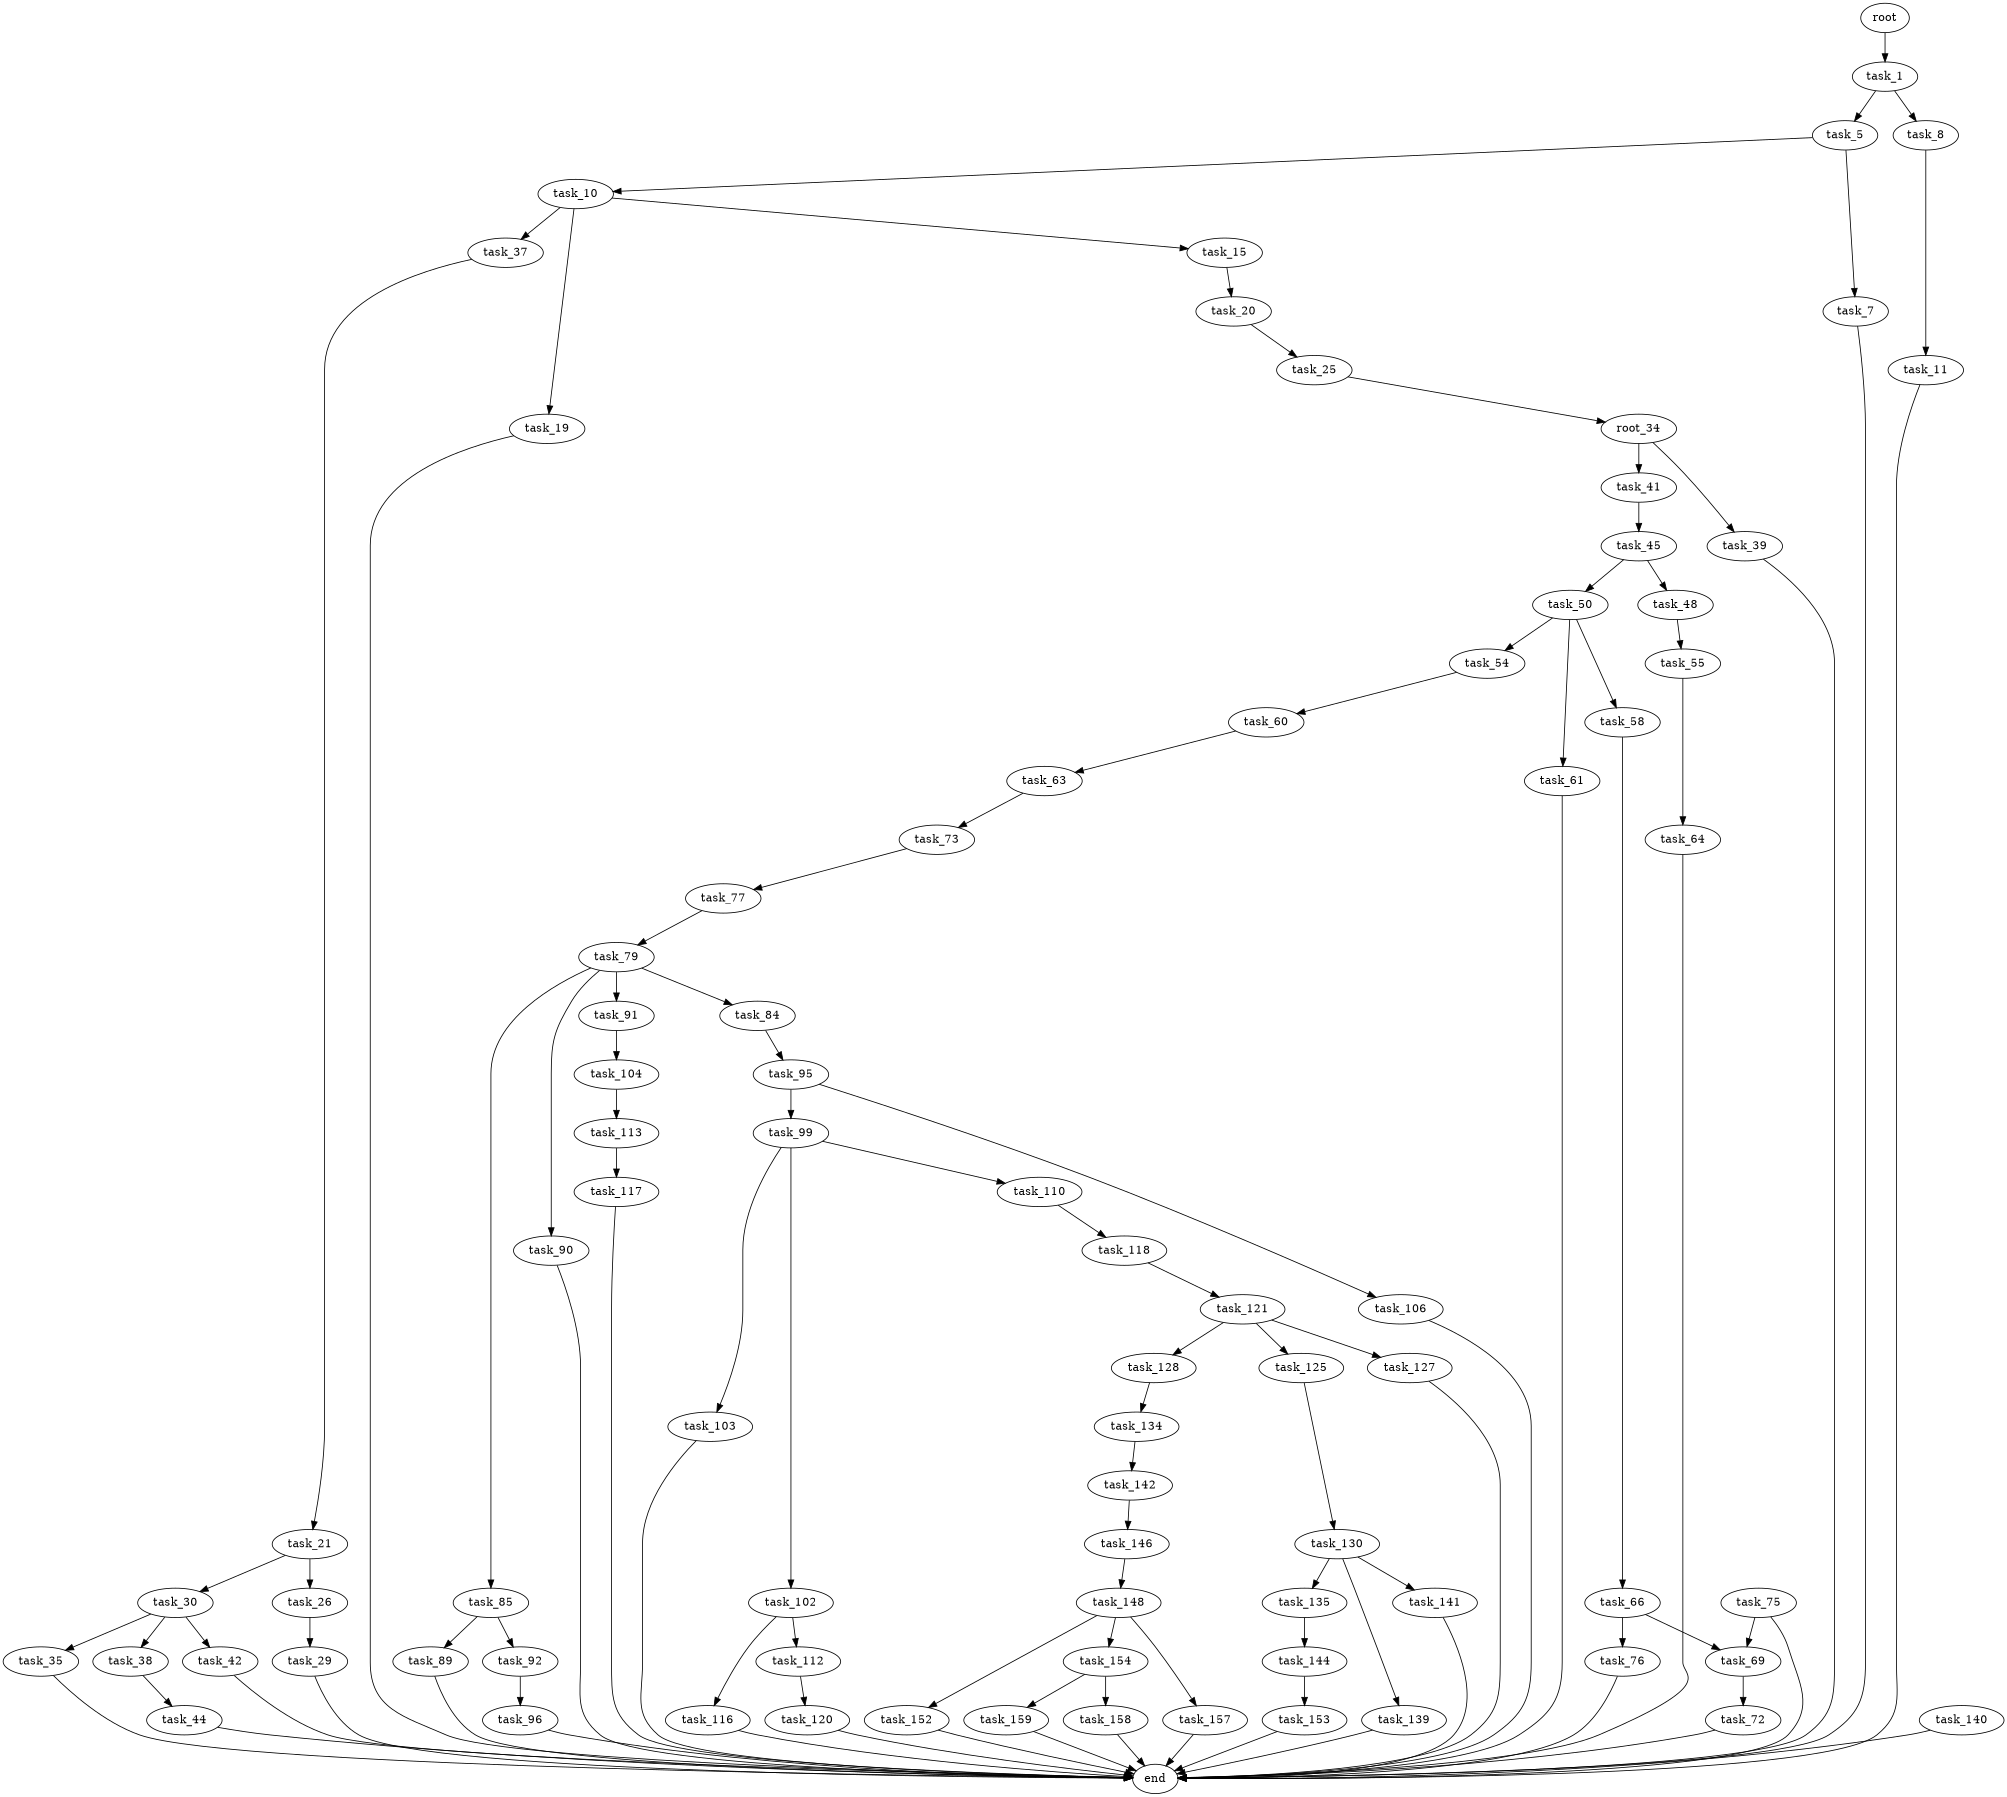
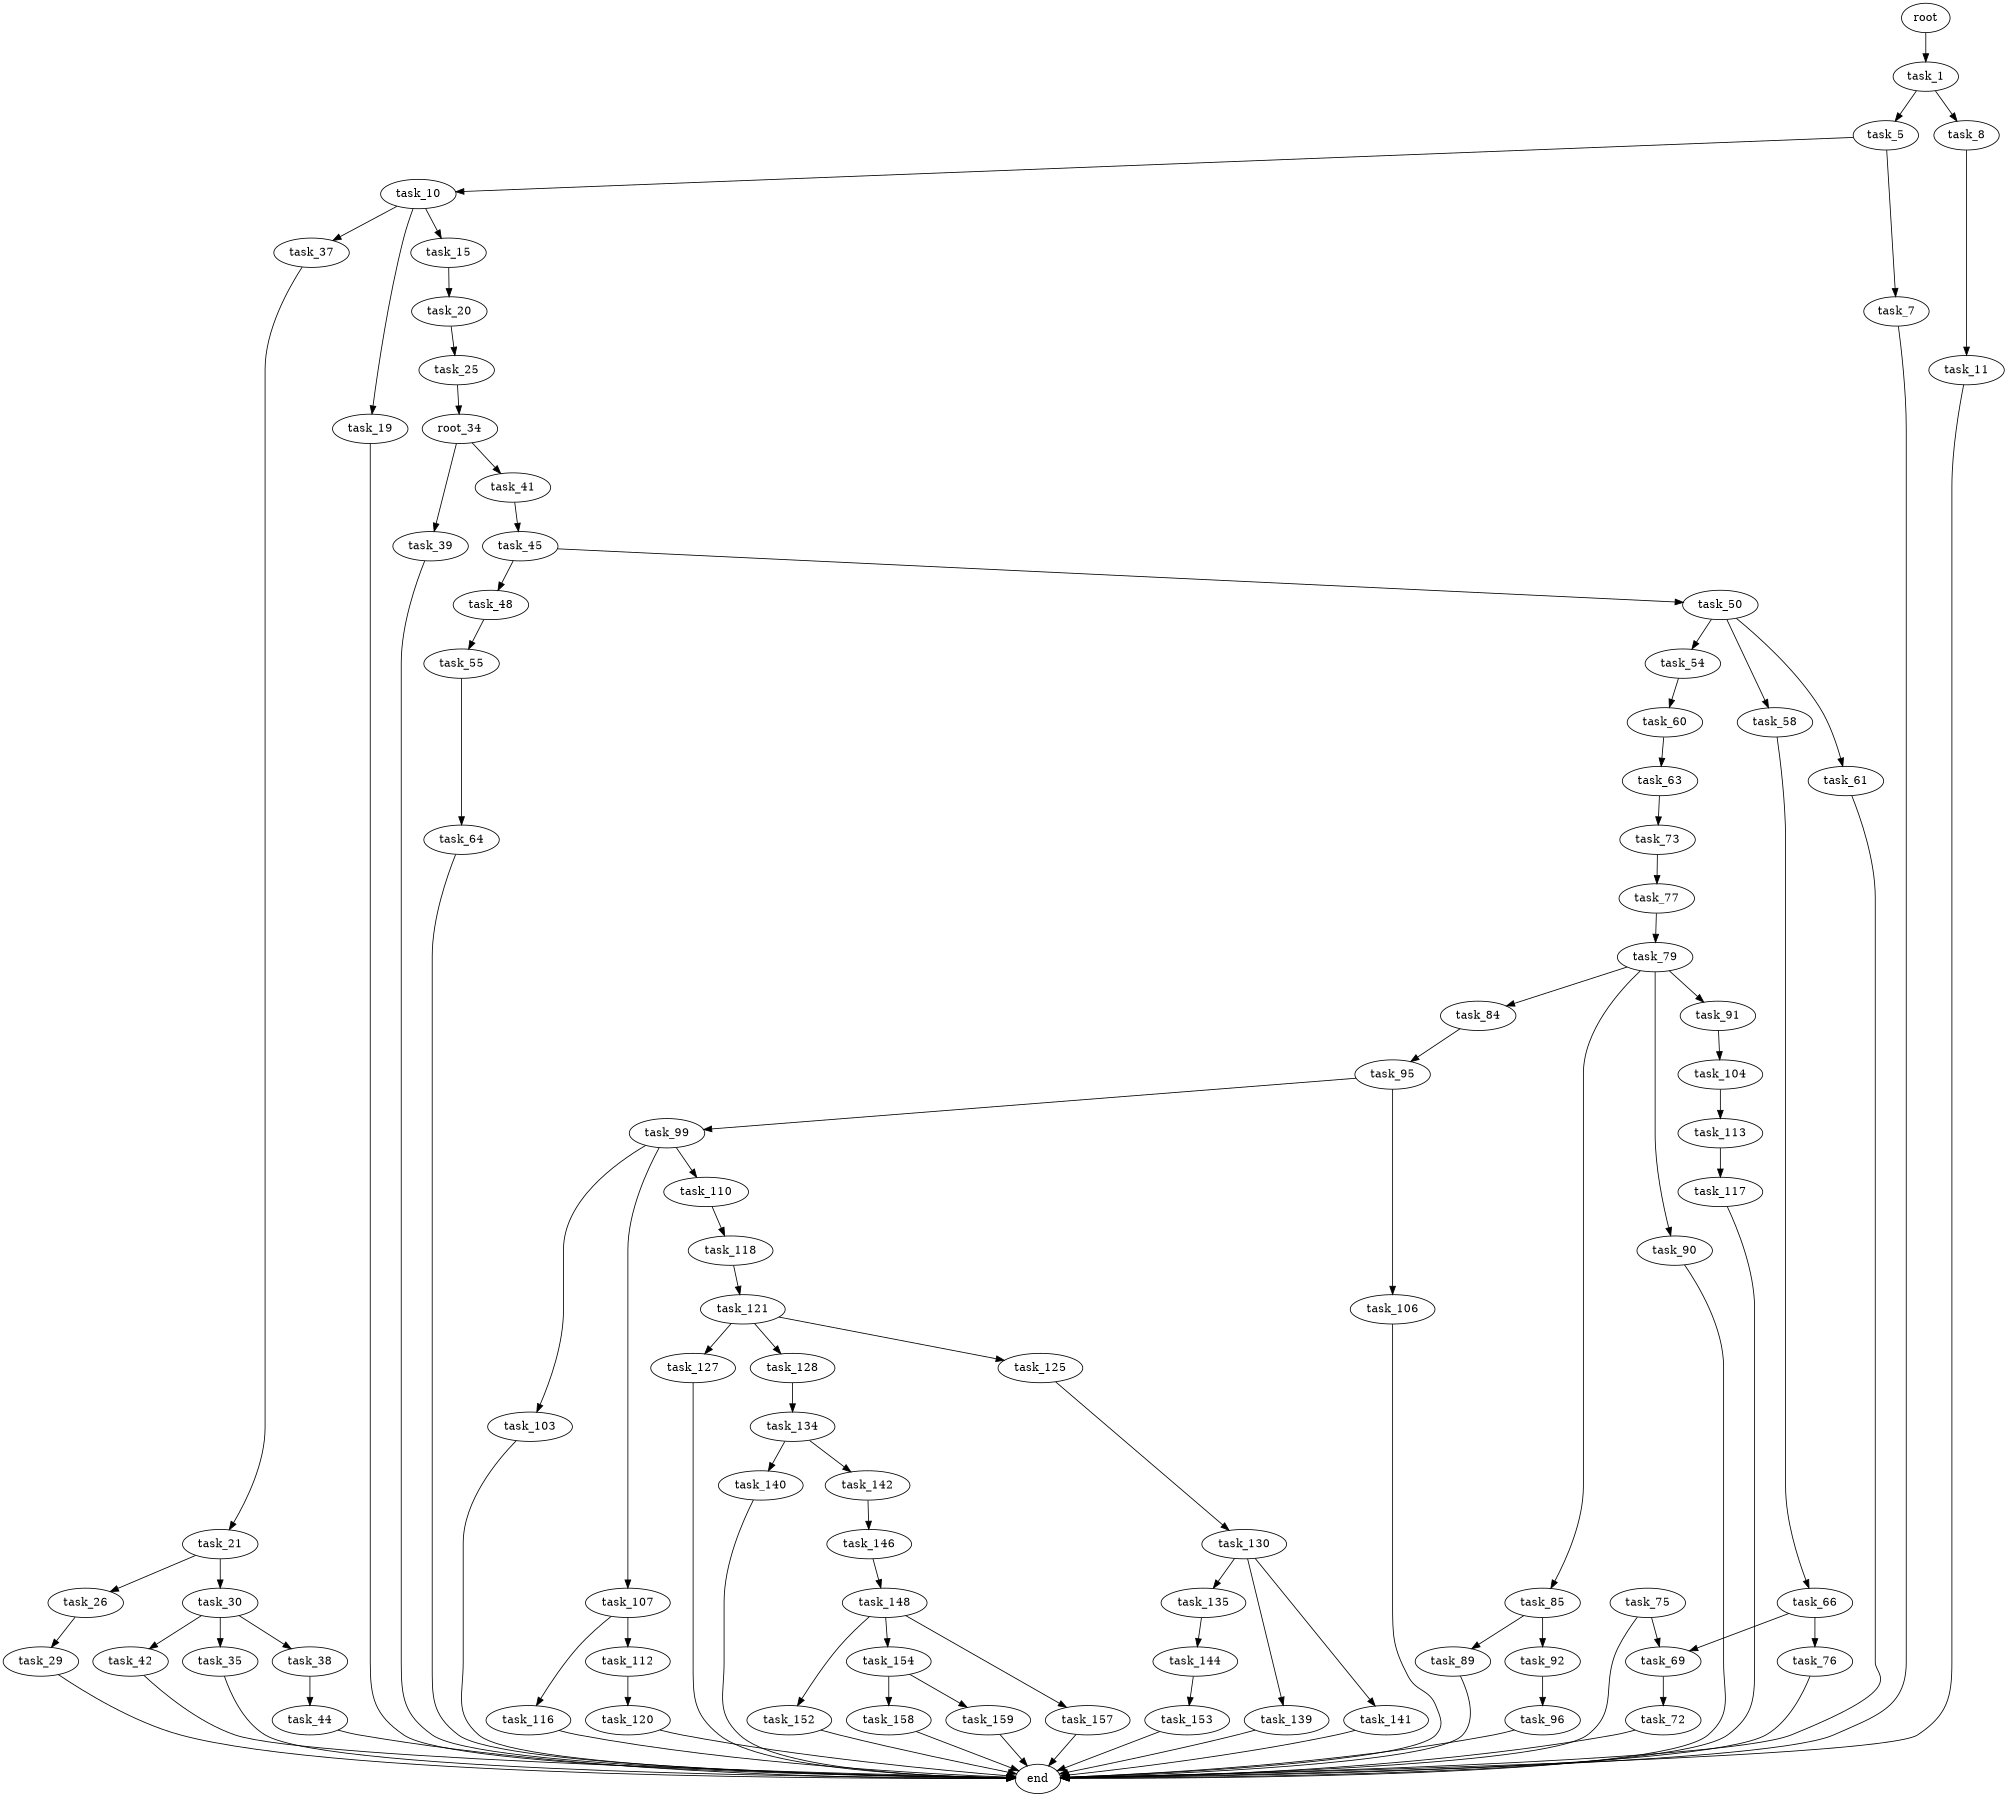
edge "task_134" -> "task_140": added
node "task_102": label "task_102" -> "task_107"
